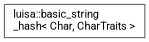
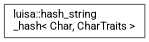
node "luisa::basic_string _hash< Char, CharTraits >": label "luisa::basic_string _hash< Char, CharTraits >" -> "luisa::hash_string _hash< Char, CharTraits >"
